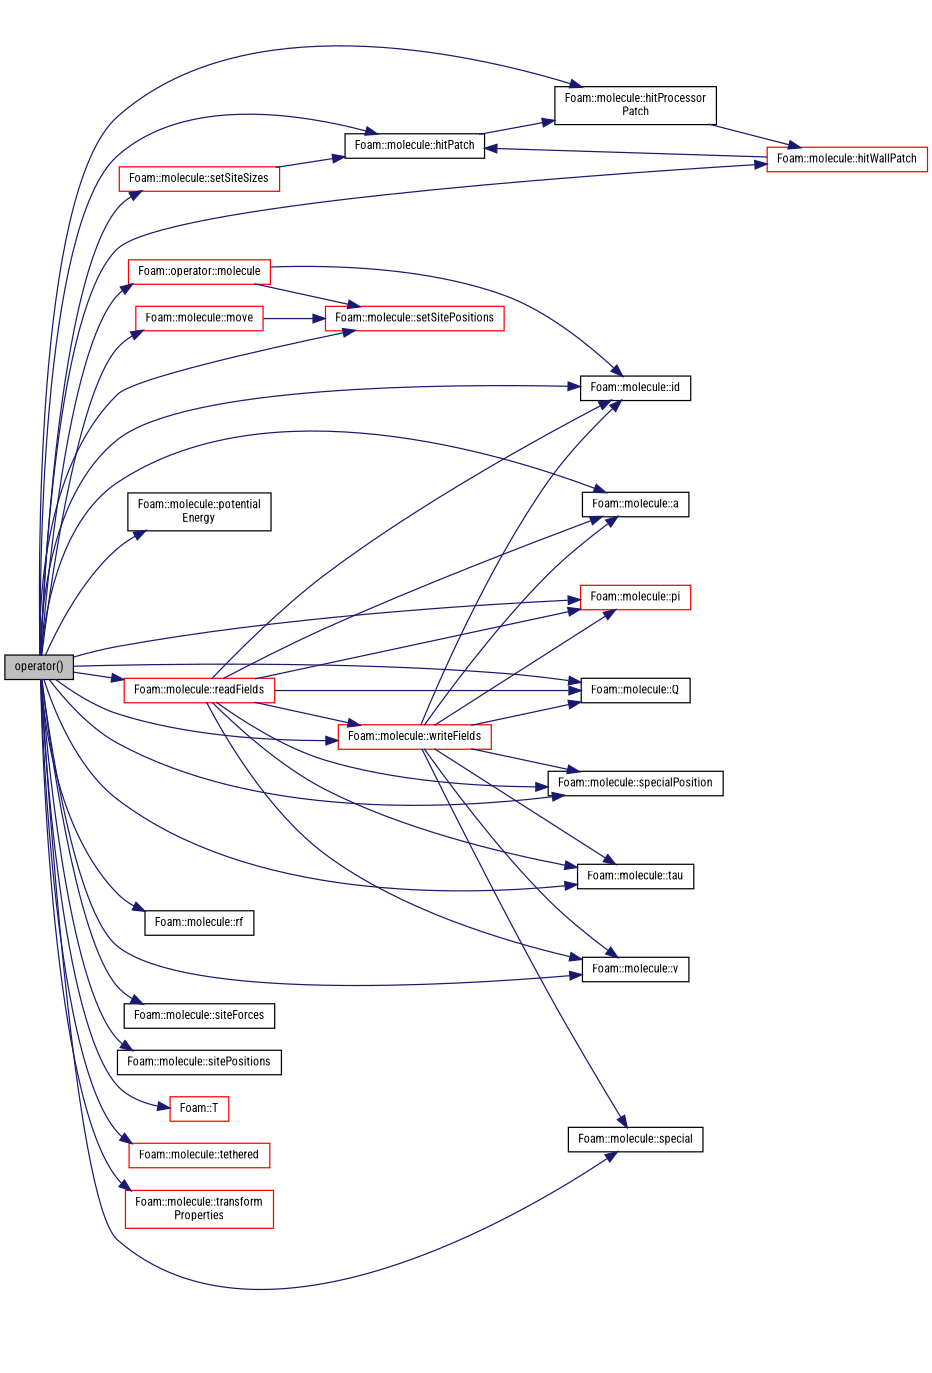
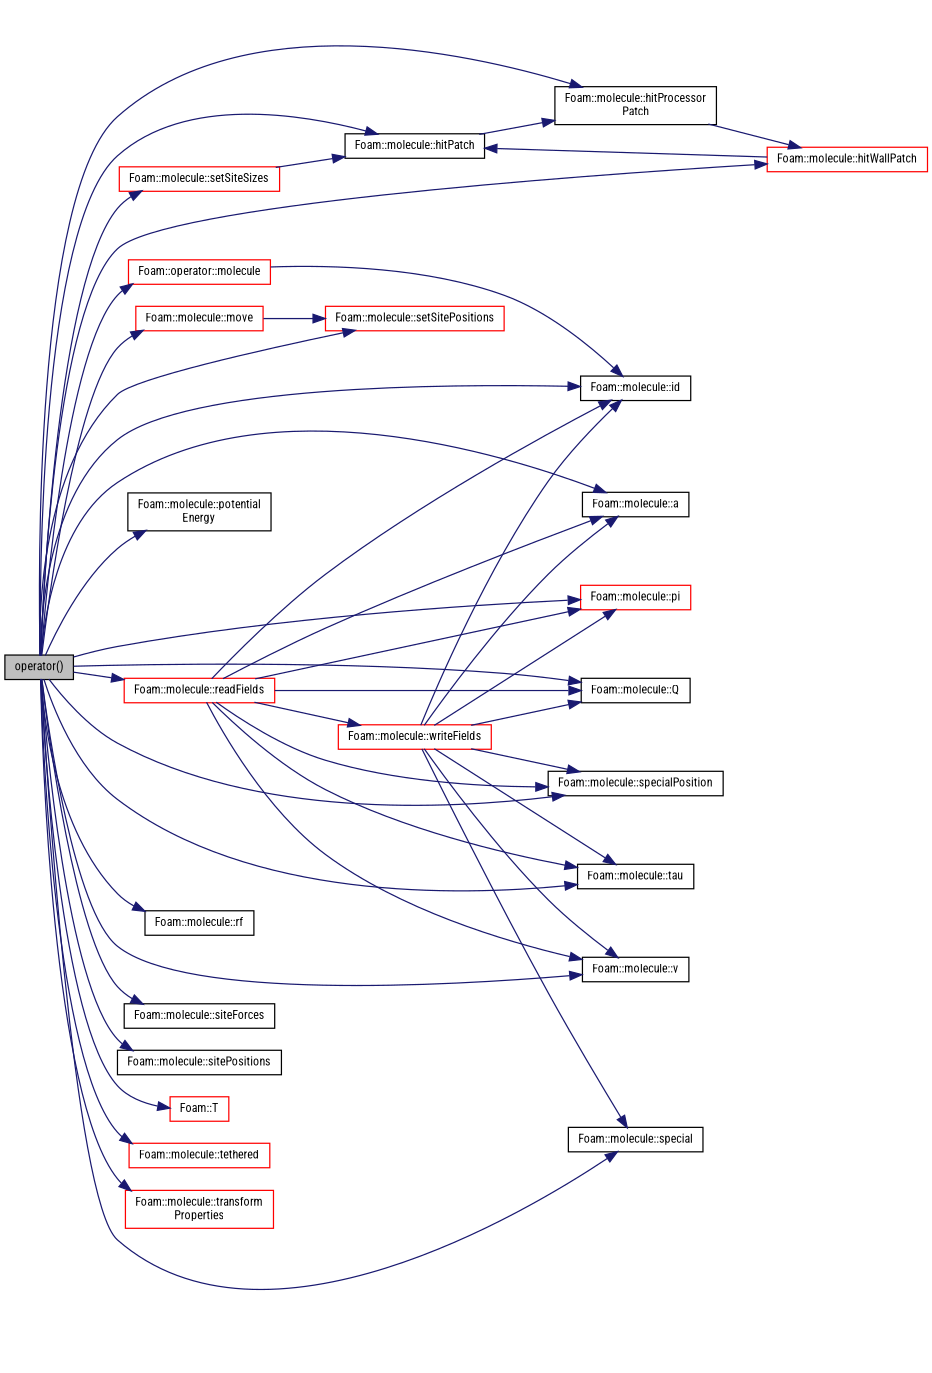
edge "Foam::operator::molecule" -> "Foam::molecule::setSitePositions": removed
edge "operator()" -> "Foam::molecule::writeFields": removed
